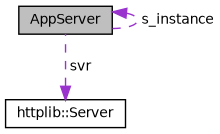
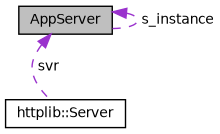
edge "AppServer" -> "httplib::Server": reversed
